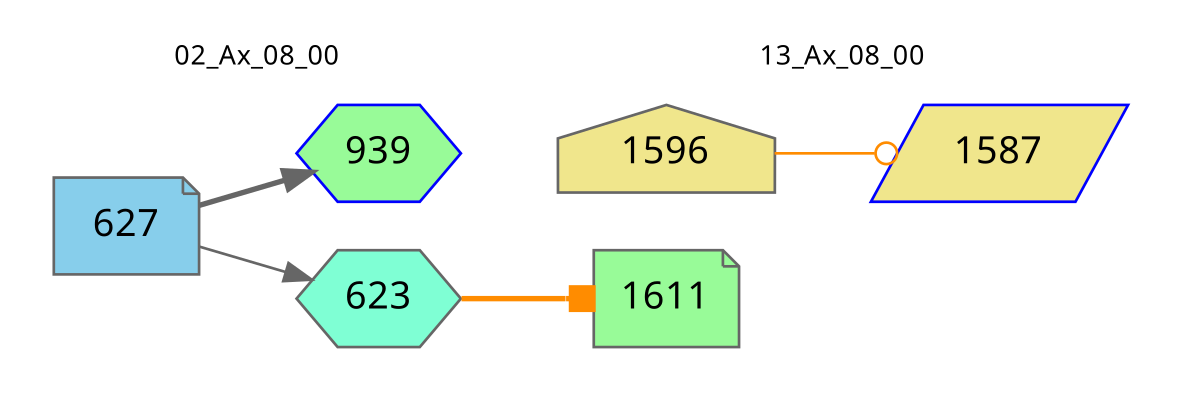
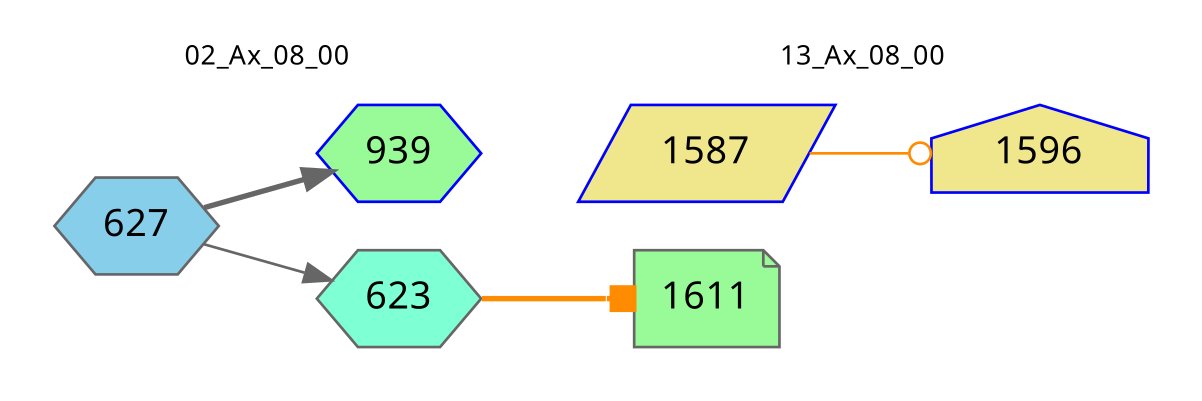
node "1596": color gray40 -> blue
edge "1596" -> "1587": reversed
node "627": shape note -> hexagon
